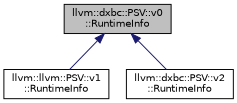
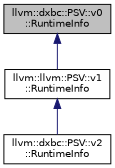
edge "llvm::dxbc::PSV::v2 ::RuntimeInfo" -> "llvm::dxbc::PSV::v0 ::RuntimeInfo": now "llvm::dxbc::PSV::v2 ::RuntimeInfo" -> "llvm::llvm::PSV::v1 ::RuntimeInfo"
